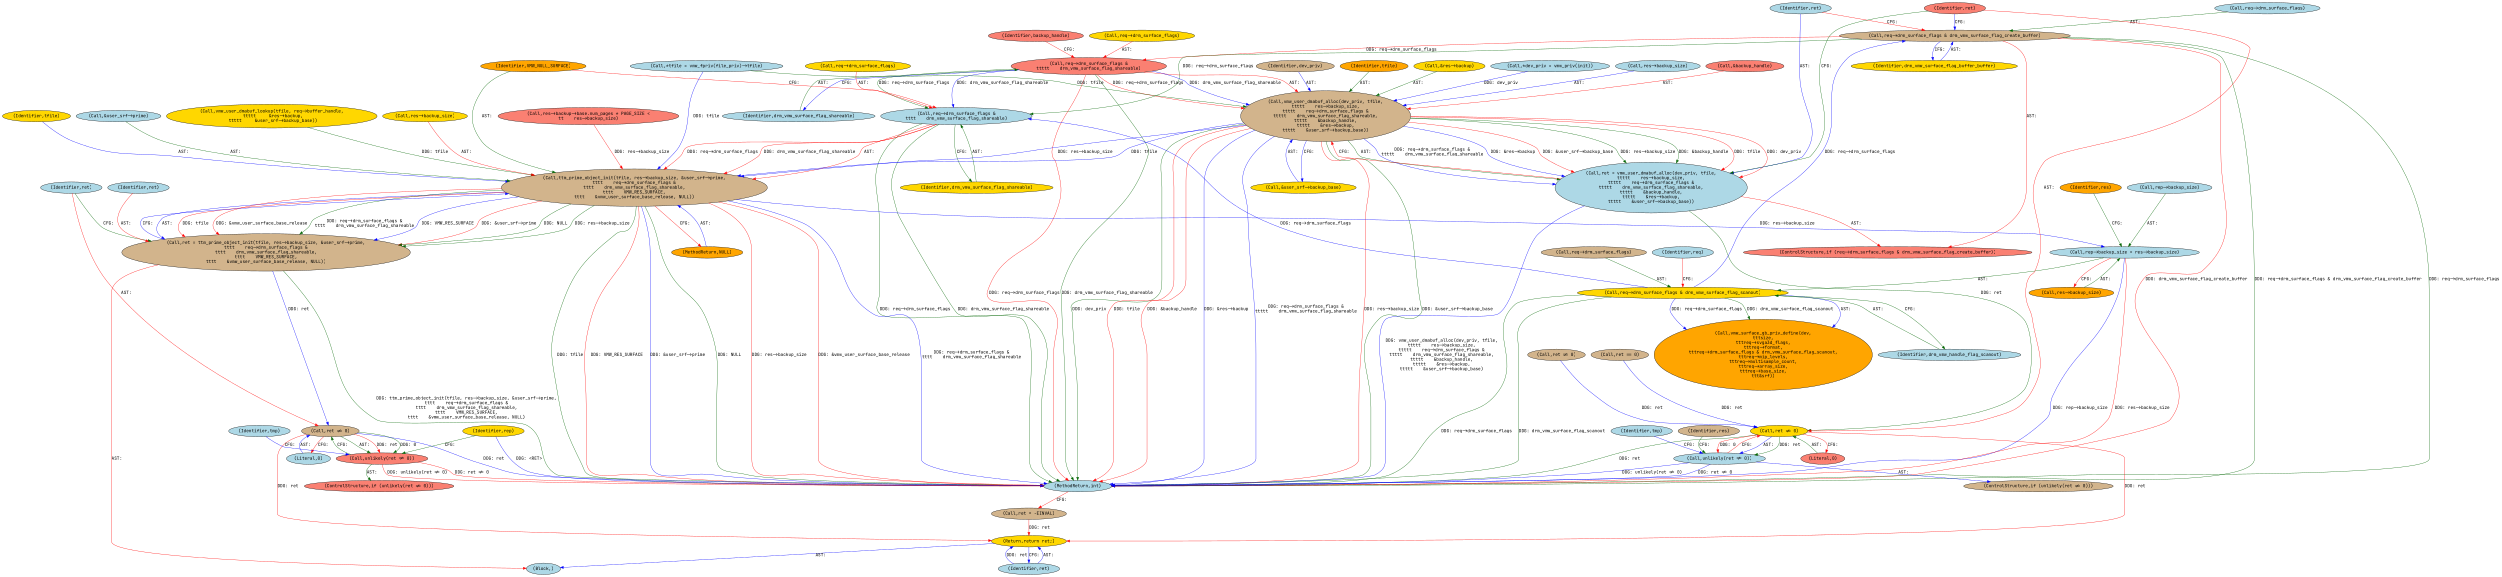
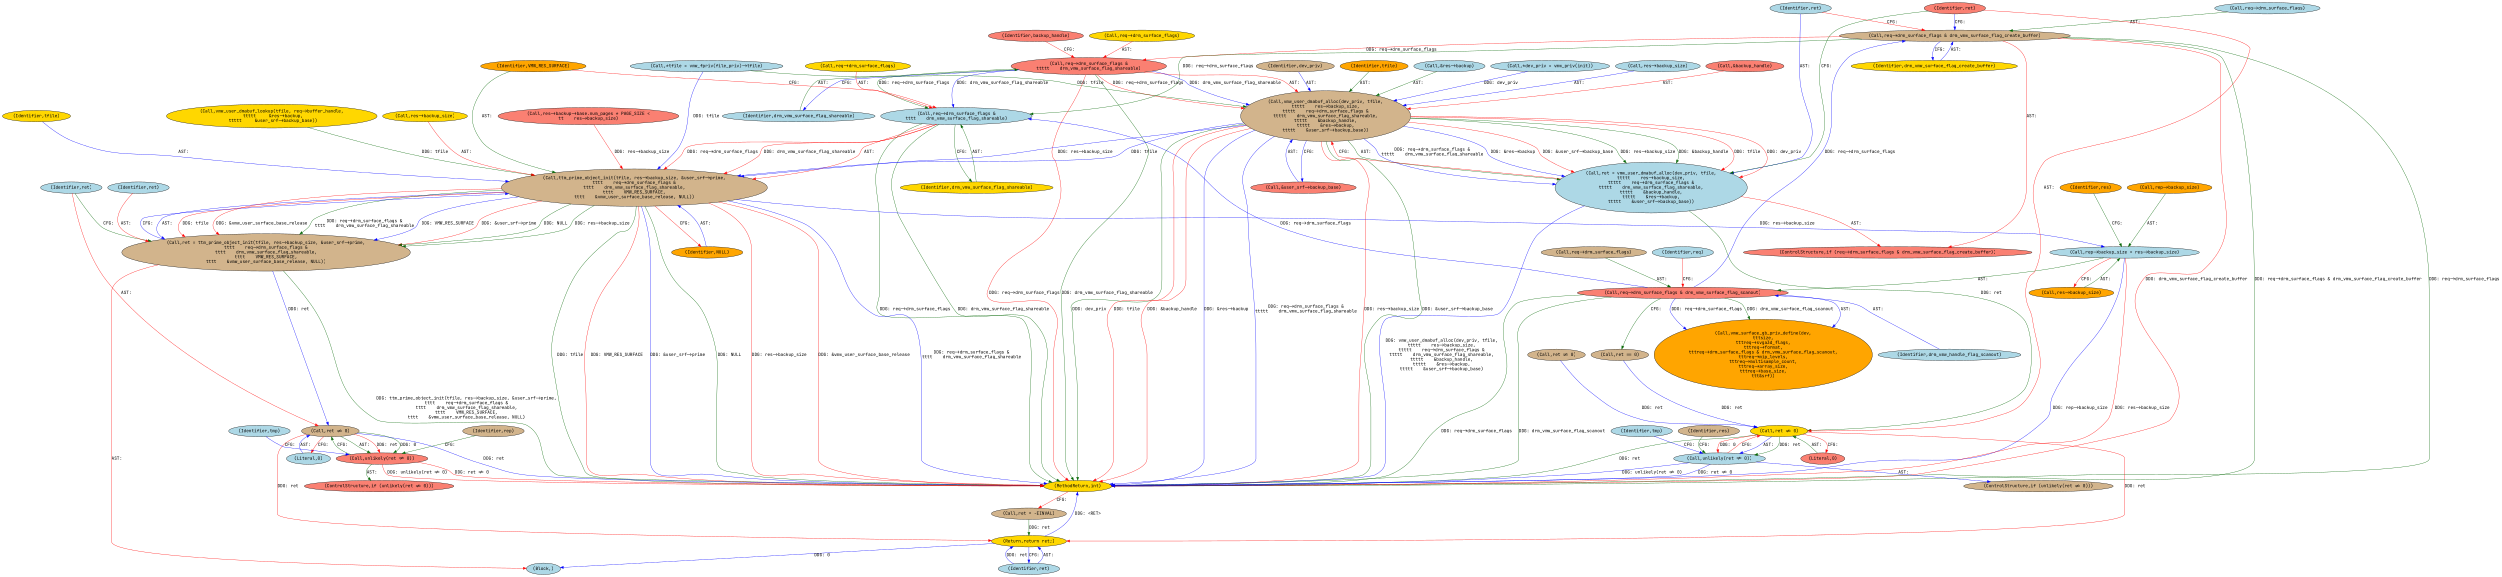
node "(Identifier,VMW_NULL_SURFACE)": label "(Identifier,VMW_NULL_SURFACE)" -> "(Identifier,VMW_RES_SURFACE)"
node "(Call,&res->backup)": fillcolor gold -> lightblue
node "(Identifier,drm_vmw_surface_flag_buffer_buffer)": label "(Identifier,drm_vmw_surface_flag_buffer_buffer)" -> "(Identifier,drm_vmw_surface_flag_create_buffer)"
node "(Call,&user_srf->prime)": removed
node "(Call,&user_srf->backup_base)": fillcolor gold -> salmon
node "(Call,rep->backup_size)": fillcolor lightblue -> orange
node "(MethodReturn,NULL)": label "(MethodReturn,NULL)" -> "(Identifier,NULL)"
node "(Call,req->drm_surface_flags & drm_vmw_surface_flag_scanout)": fillcolor gold -> salmon
edge "(Call,req->drm_surface_flags & drm_vmw_surface_flag_scanout)" -> "(Identifier,drm_vmw_handle_flag_scanout)": now "(Call,req->drm_surface_flags & drm_vmw_surface_flag_scanout)" -> "(Call,ret == 0)"
edge "(Identifier,drm_vmw_handle_flag_scanout)" -> "(Call,req->drm_surface_flags & drm_vmw_surface_flag_scanout)": color darkgreen -> blue
node "(Identifier,rep)": fillcolor gold -> tan
edge "(Identifier,rep)" -> "(MethodReturn,int)": now "(Return,return ret;)" -> "(MethodReturn,int)"
node "(MethodReturn,int)": fillcolor lightblue -> gold
edge "(Call,ret = -EINVAL)" -> "(Return,return ret;)": color red -> darkgreen
edge "(Return,return ret;)" -> "(Block,)": label "AST: " -> "DDG: 0"
